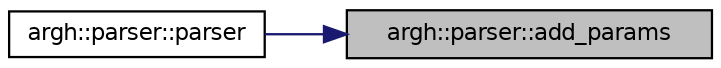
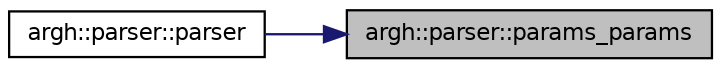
node "argh::parser::add_params": label "argh::parser::add_params" -> "argh::parser::params_params"
